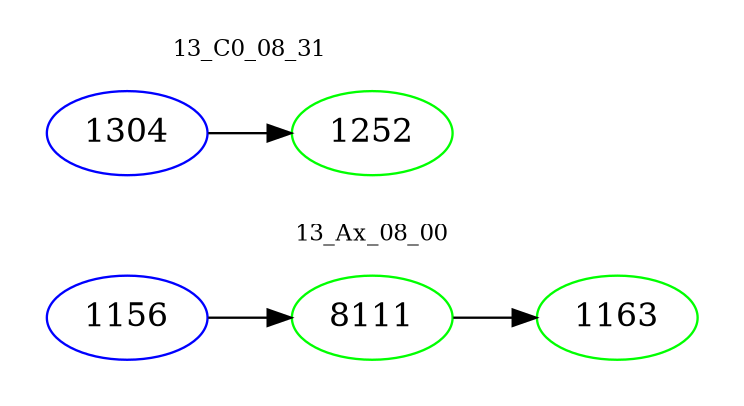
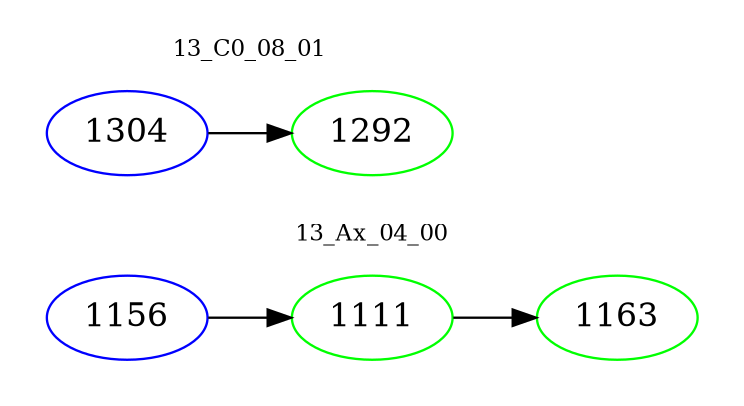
cluster "13_C0_08_31": label "13_C0_08_31" -> "13_C0_08_01"
node "1252": label "1252" -> "1292"
cluster "13_Ax_08_00": label "13_Ax_08_00" -> "13_Ax_04_00"
node "8111": label "8111" -> "1111"
